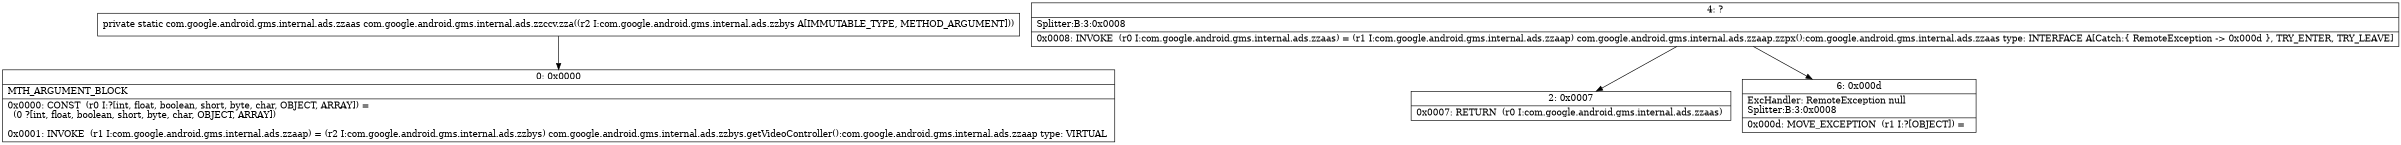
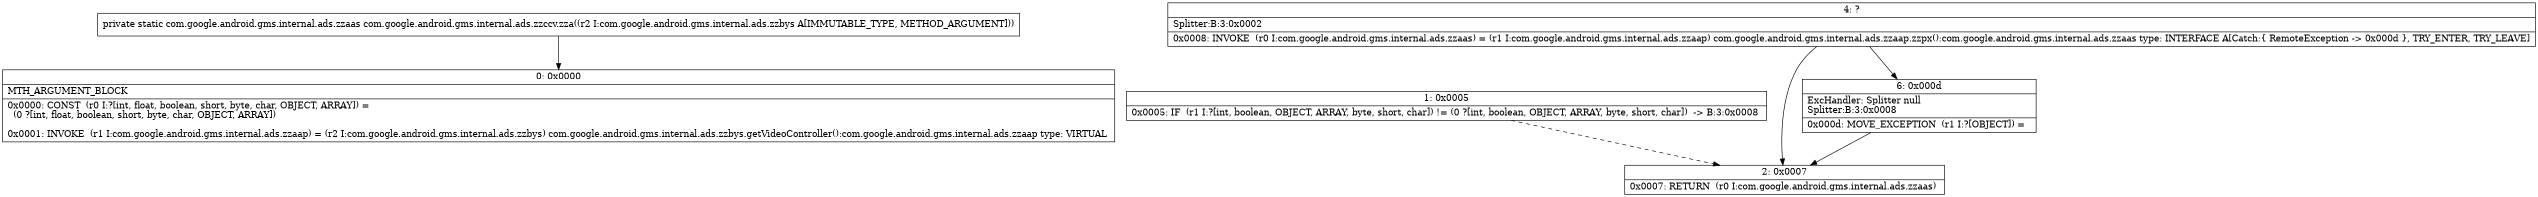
node "4: ?": text "Splitter:B:3:0x0008" -> "Splitter:B:3:0x0002"
node "6: 0x000d": text "ExcHandler: RemoteException null" -> "ExcHandler: Splitter null"
node "1: 0x0005": added
edge "6: 0x000d" -> "2: 0x0007": added
